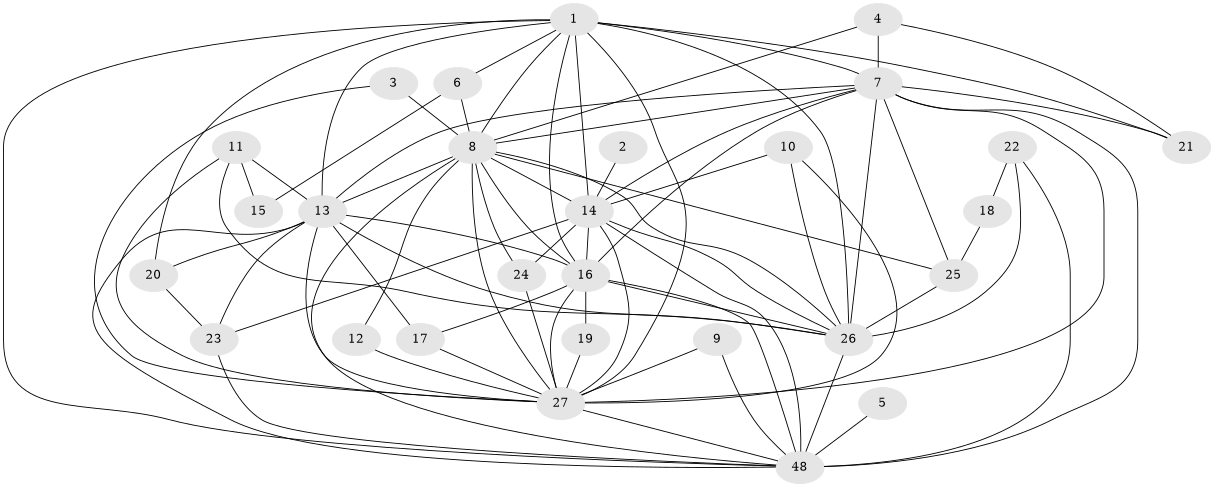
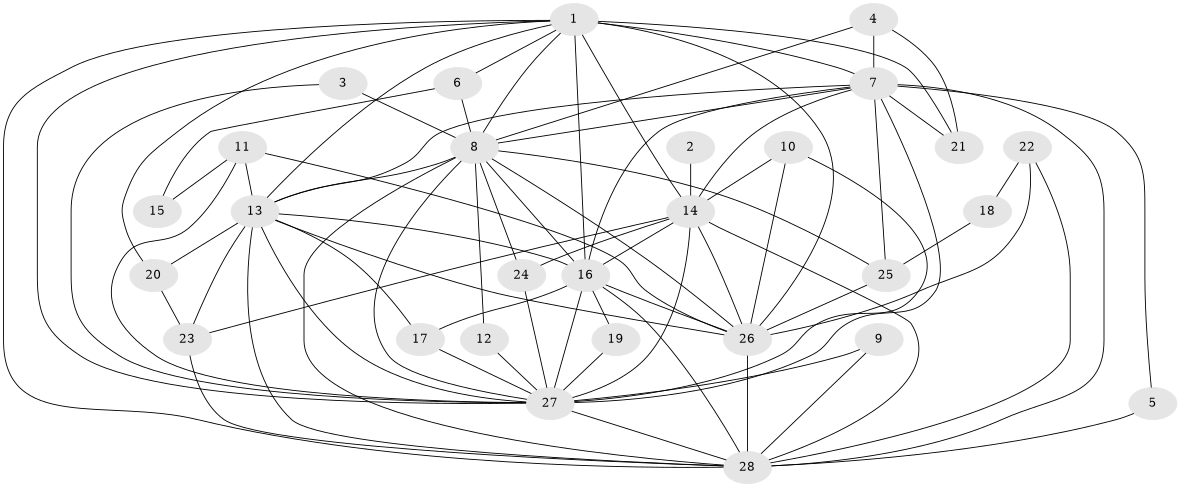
edge "8" -- "14": removed
edge "7" -- "26": now "7" -- "5"
node "48": label "48" -> "28"
